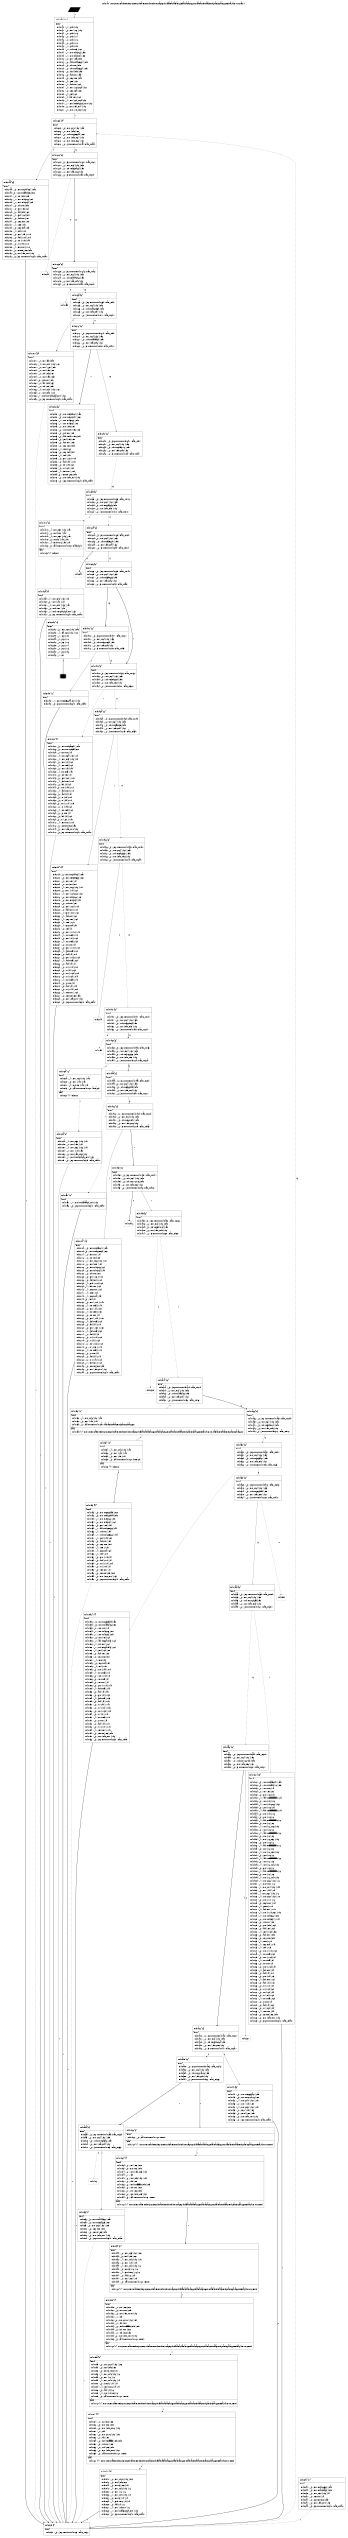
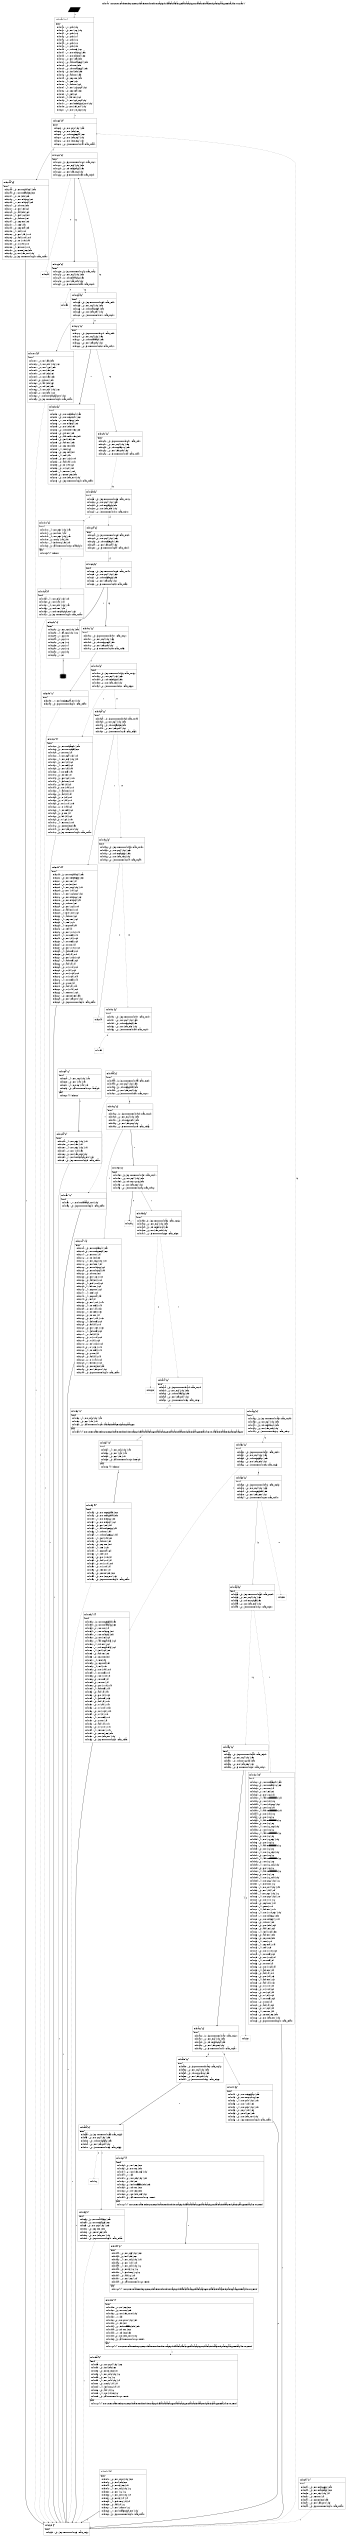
edge "0x401805 [29]" -> "0x401822 [28]": now "0x40185a [28]" -> "0x401822 [28]"
node "0x4022a4": removed
edge "0x4018e6 [28]" -> "0x40191e [28]": now "0x4018e6 [28]" -> "0x402292 [18]"
edge "0x401902 [28]" -> "0x40191e [28]": removed, label "12"
node "0x40198e [28]": removed
edge "0x401cca [16]" -> "0x401cda [27]": style dashed -> bold
edge "0x401a1a [28]" -> "0x401a36 [28]": removed, label "6"
edge "0x401d2a [29]" -> "0x402340 [5]": style bold -> dashed
edge "0x40219e [12]" -> "0x402340 [5]": style bold -> dashed
node "0x401d68 [5]": removed
edge "0x401d99 [37]" -> "0x401dbe [44]": removed, label "1"
node "0x401e14 [44]": removed
